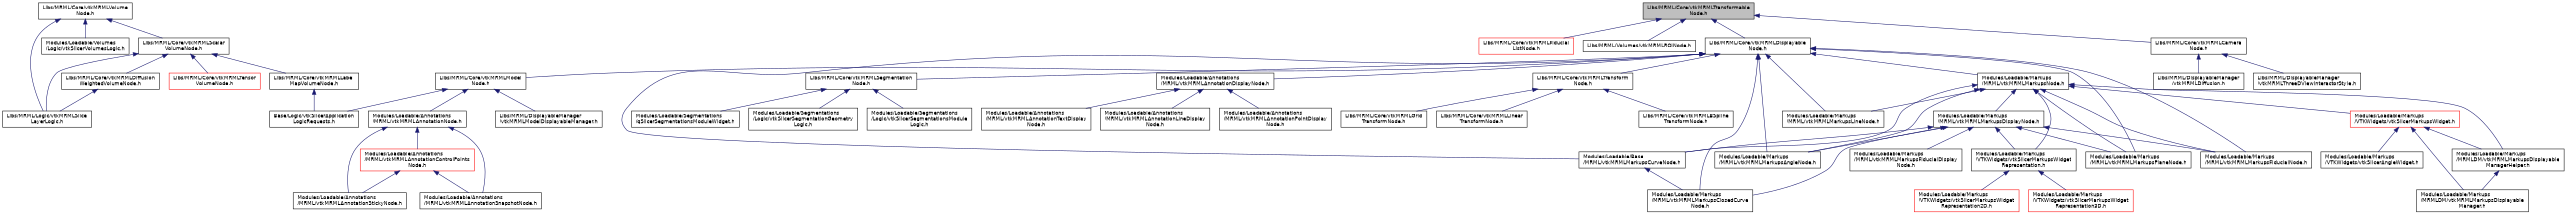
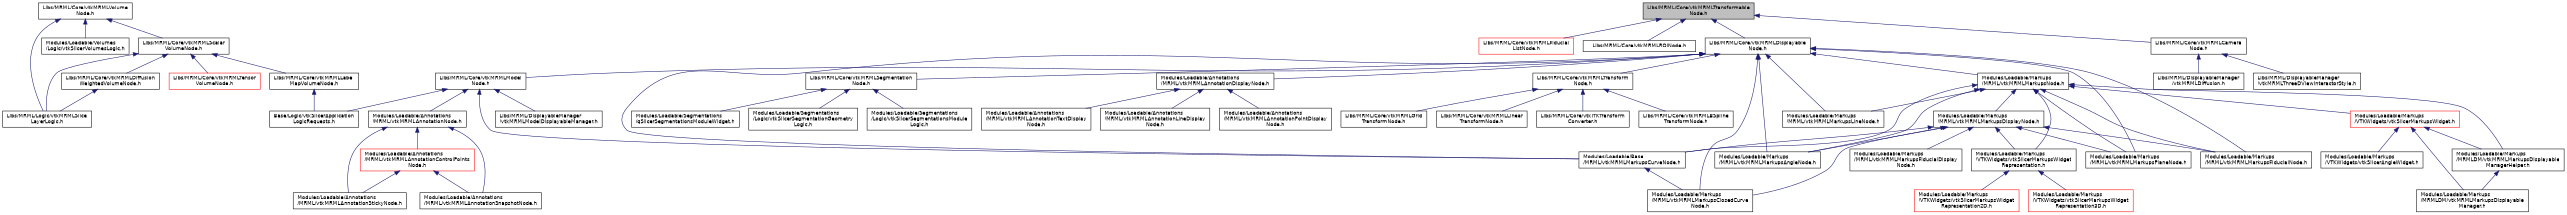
node "Libs/MRML/Volumes/vtkMRMLROINode.h": label "Libs/MRML/Volumes/vtkMRMLROINode.h" -> "Libs/MRML/Core/vtkMRMLROINode.h"
node "Libs/MRML/Core/vtkITKTransform Converter.h": added
edge "Modules/Loadable/Base /MRML/vtkMRMLMarkupsCurveNode.h" -> "Libs/MRML/Core/vtkMRMLModel Node.h": added
